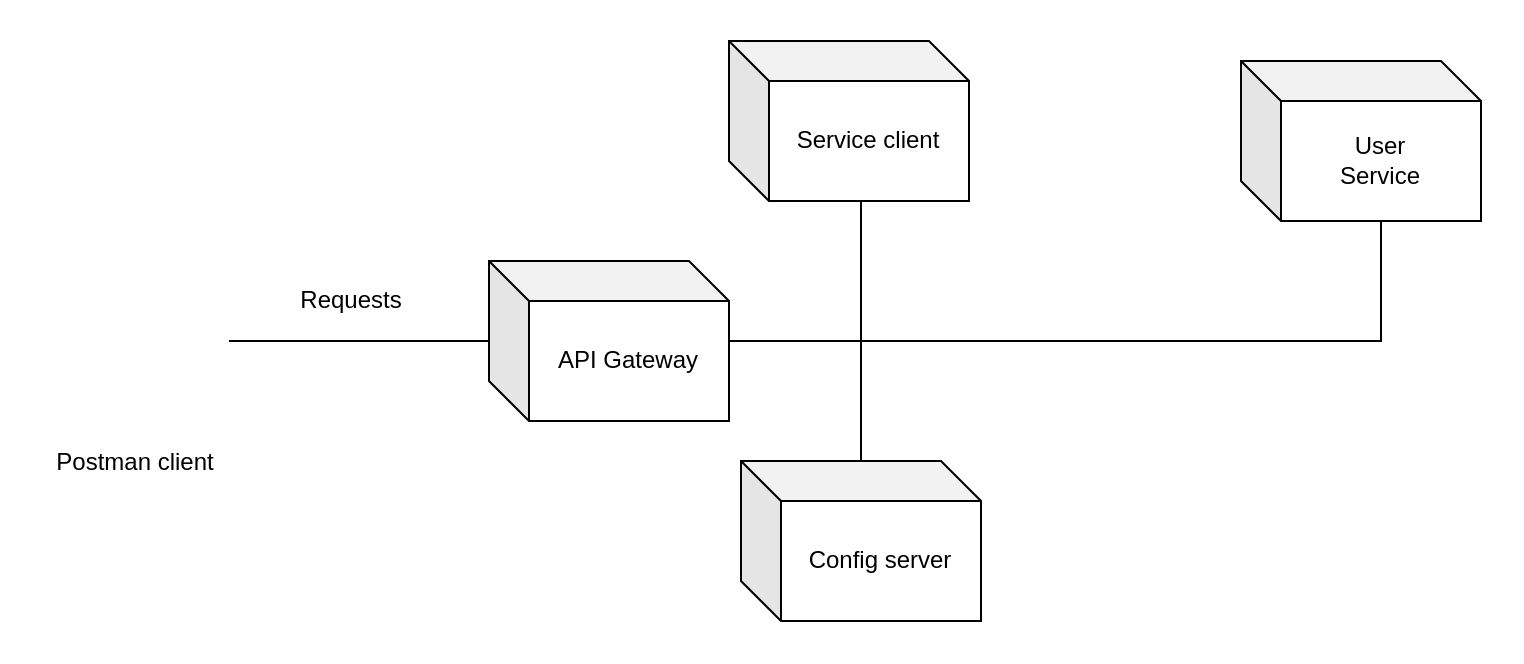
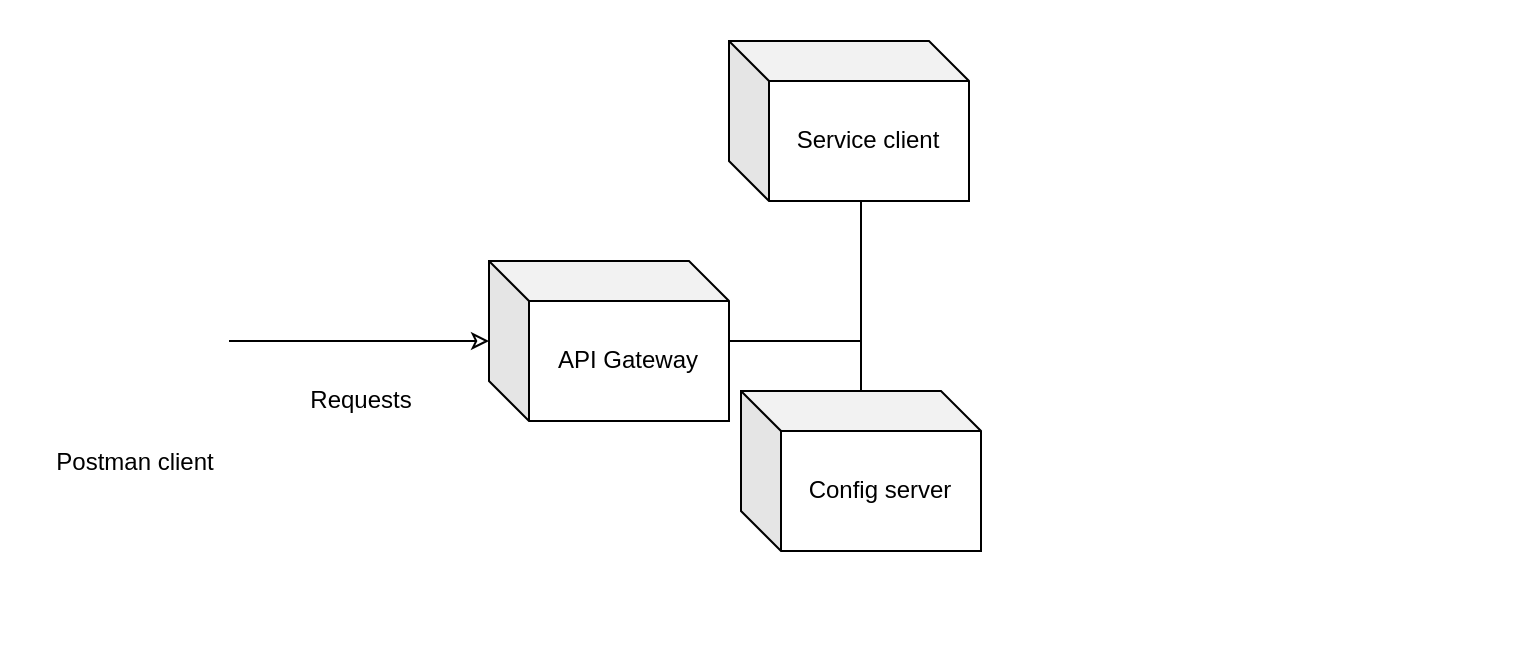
node "User Service": removed
node "Requests": moved (351, 301) -> (361, 401)
edge "Postman client" -- "API Gateway": arrowhead none -> classic
edge "User Service" -- "API Gateway": removed
node "Config server": moved (861, 541) -> (861, 471)
